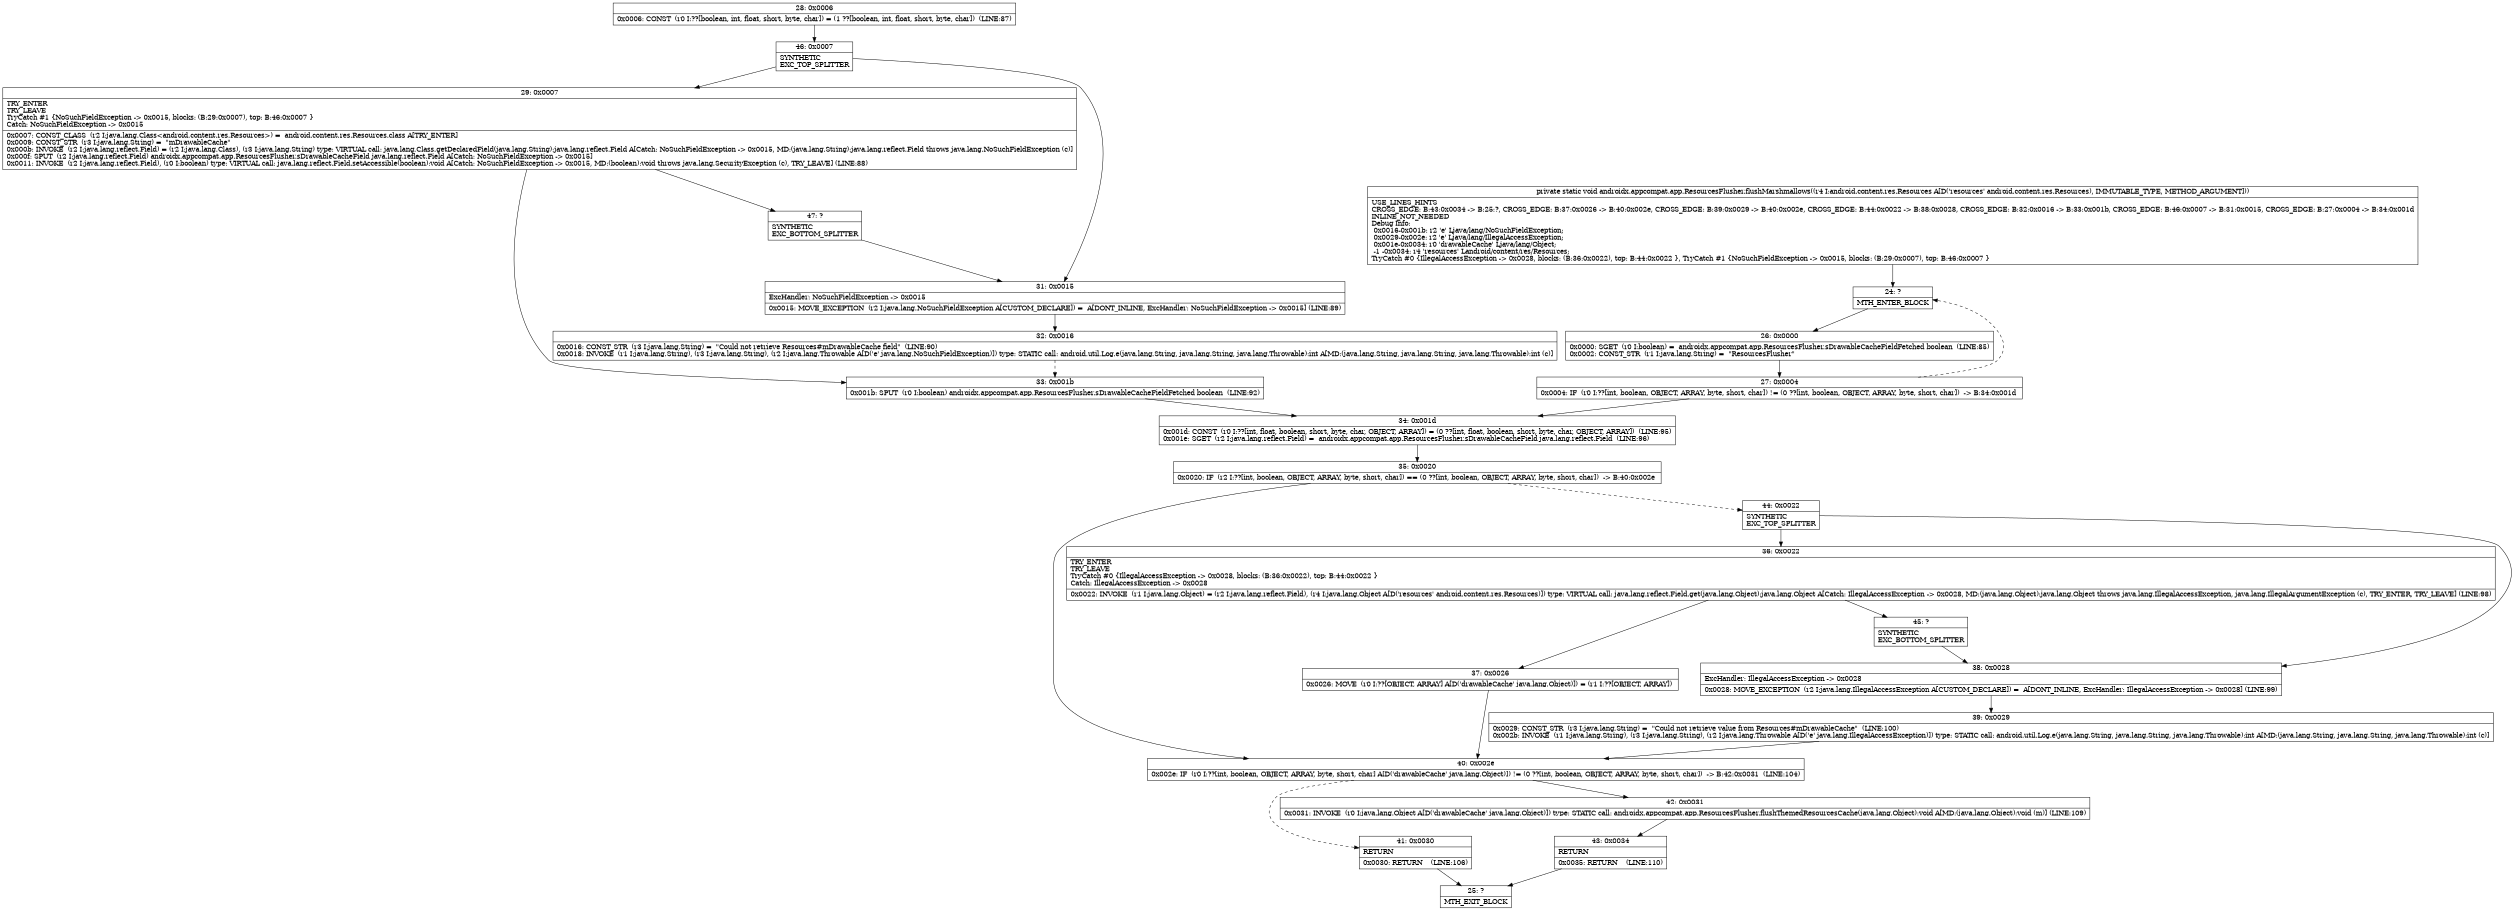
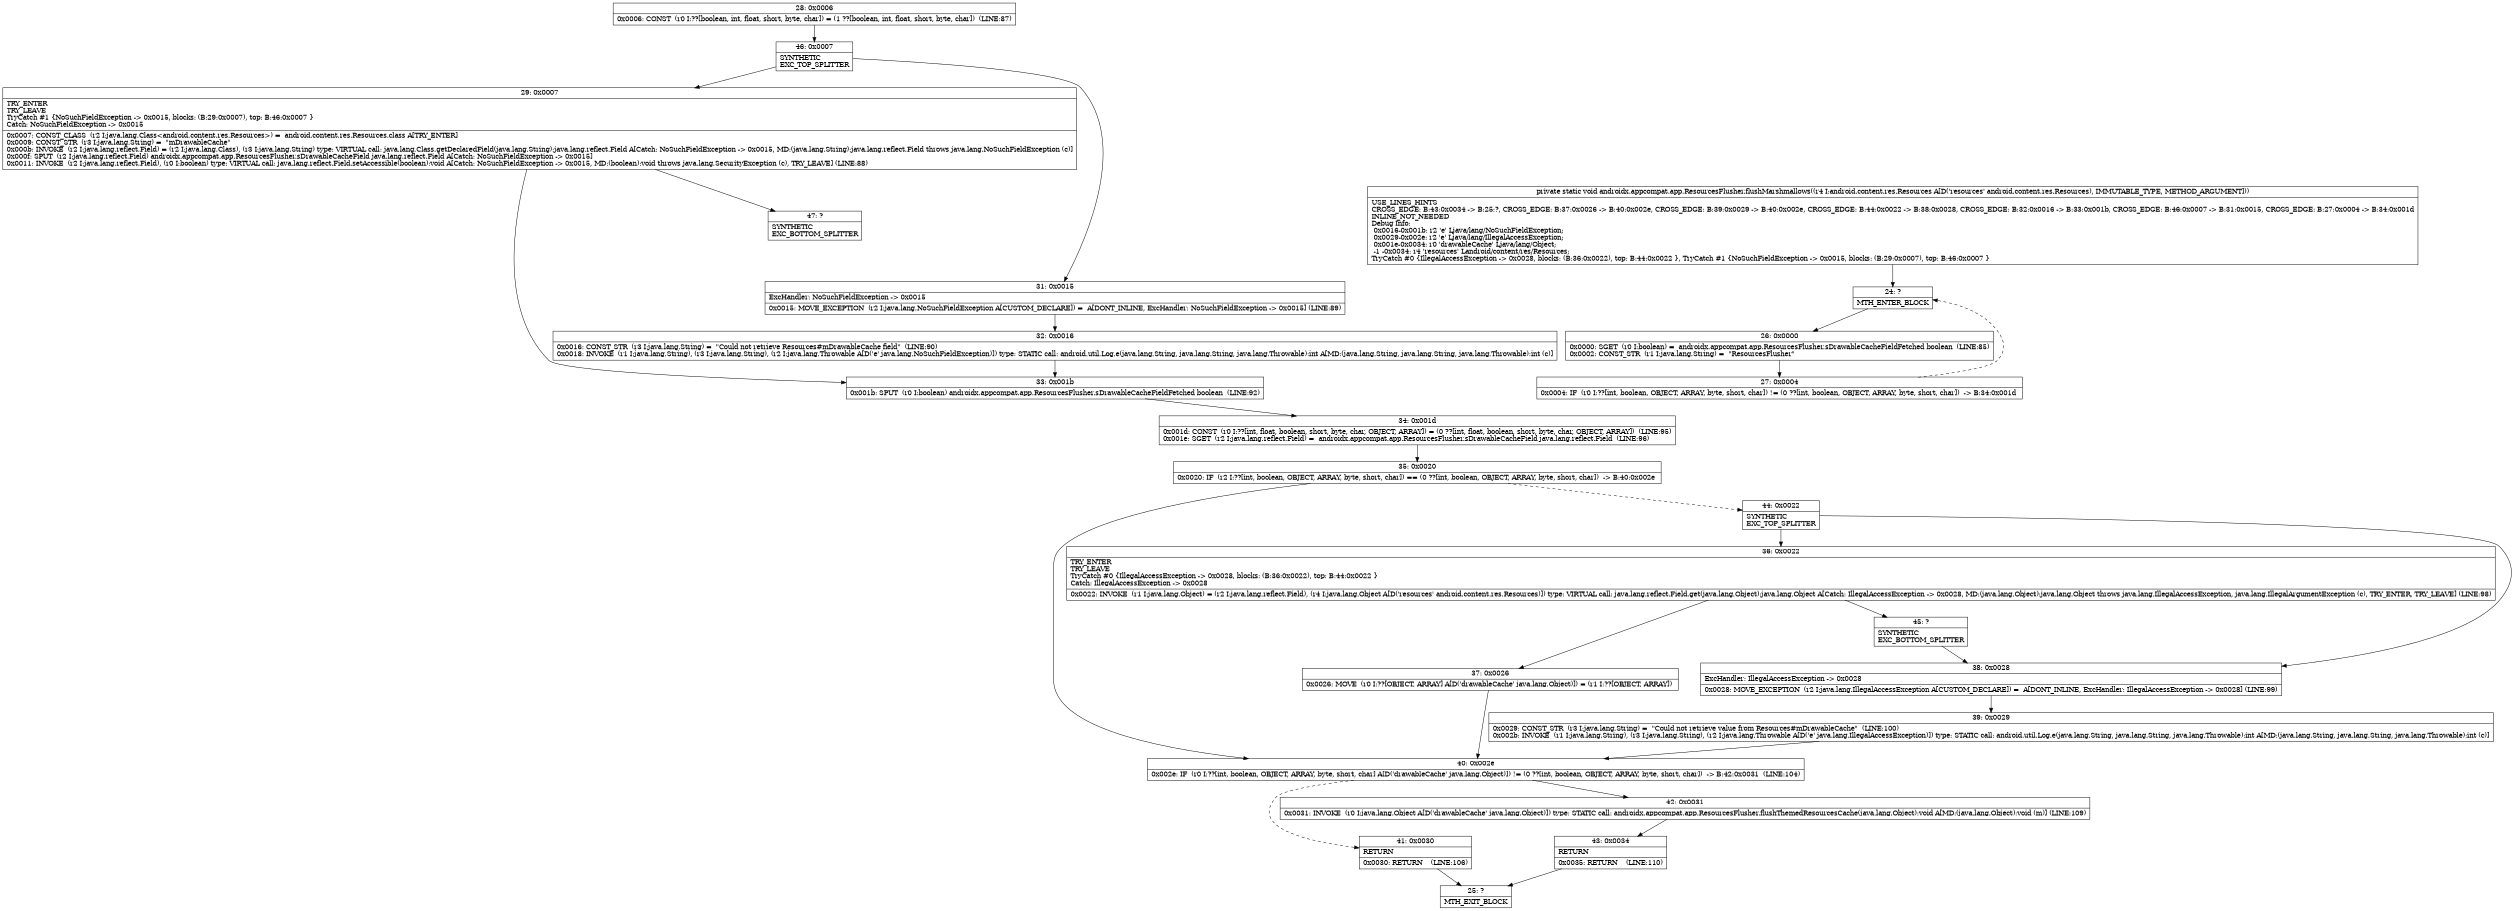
edge "47: ?" -> "31: 0x0015": removed
edge "32: 0x0016" -> "33: 0x001b": style dashed -> solid
edge "27: 0x0004" -> "34: 0x001d": removed
